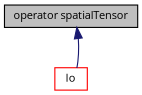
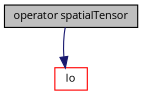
edge "Io" -> "operator spatialTensor": reversed
